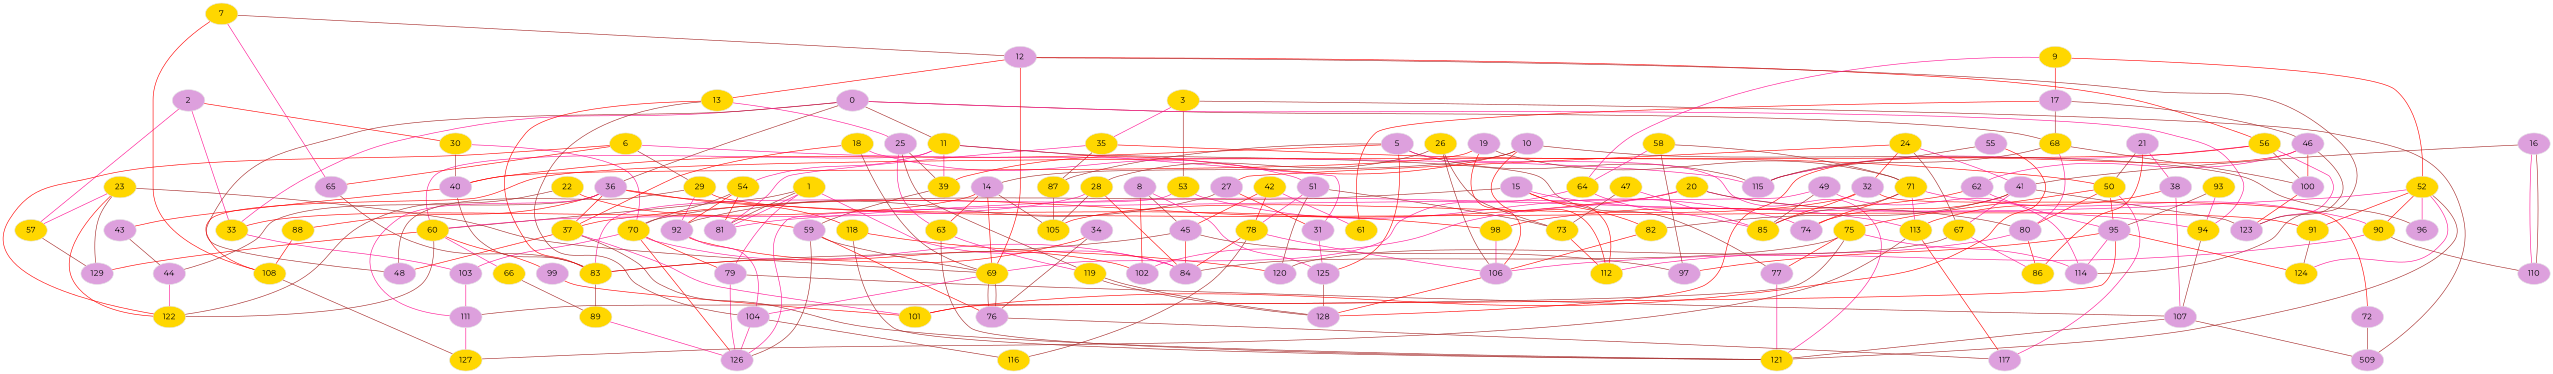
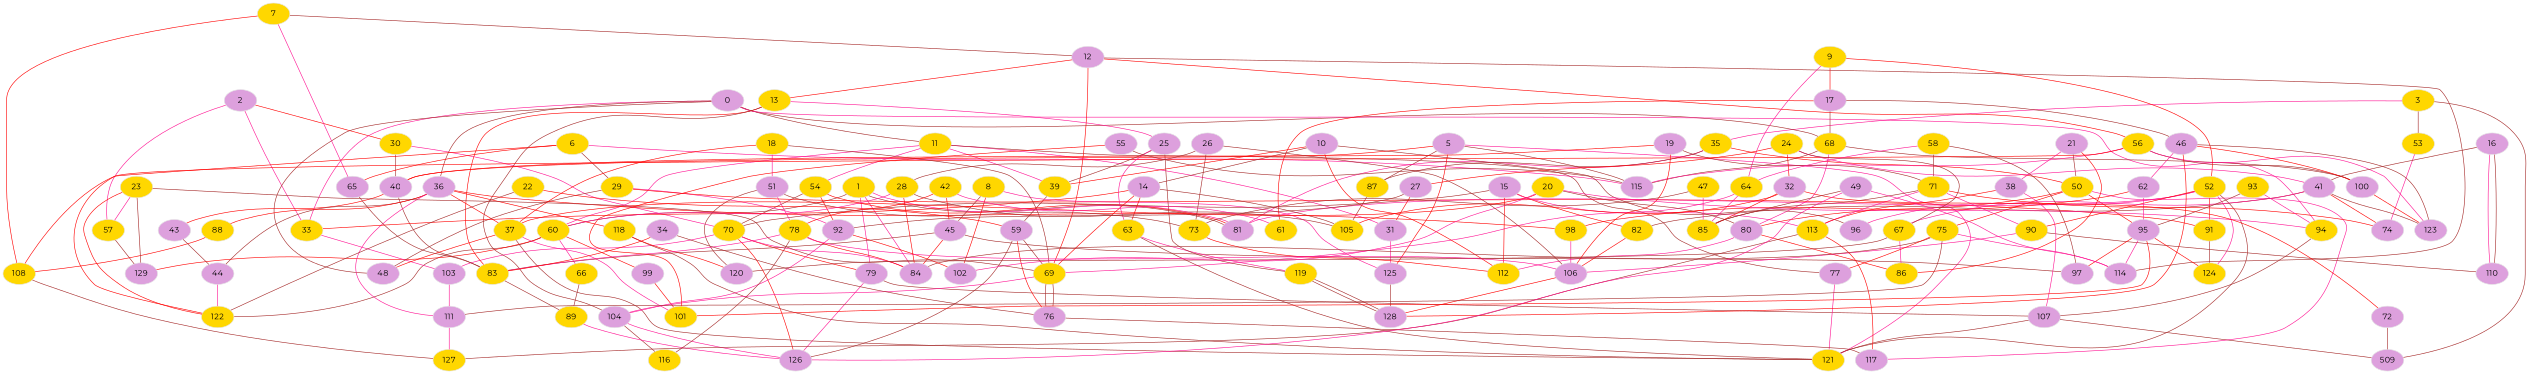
node "26": fillcolor gold -> plum
node "8": fillcolor plum -> gold
edge "53" -- "83": now "78" -- "83"
